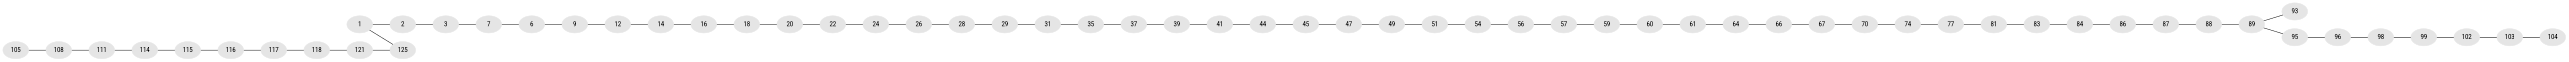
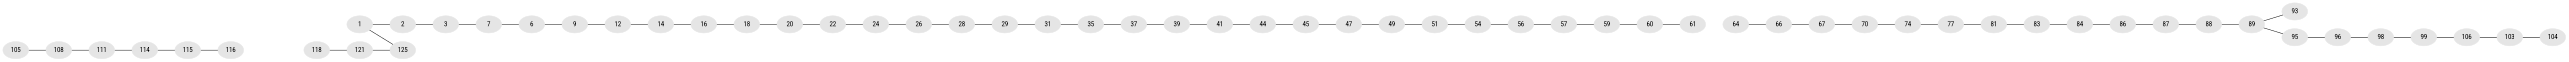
edge "61" -- "64": removed
node "102": label "102" -> "106"
node "117": removed
